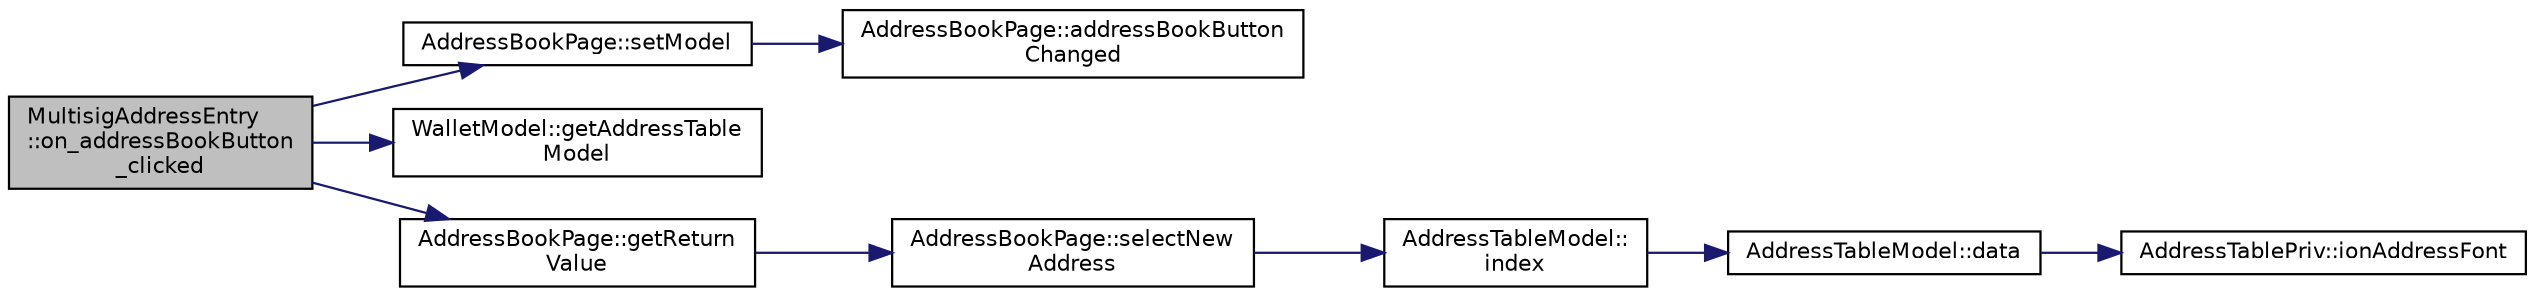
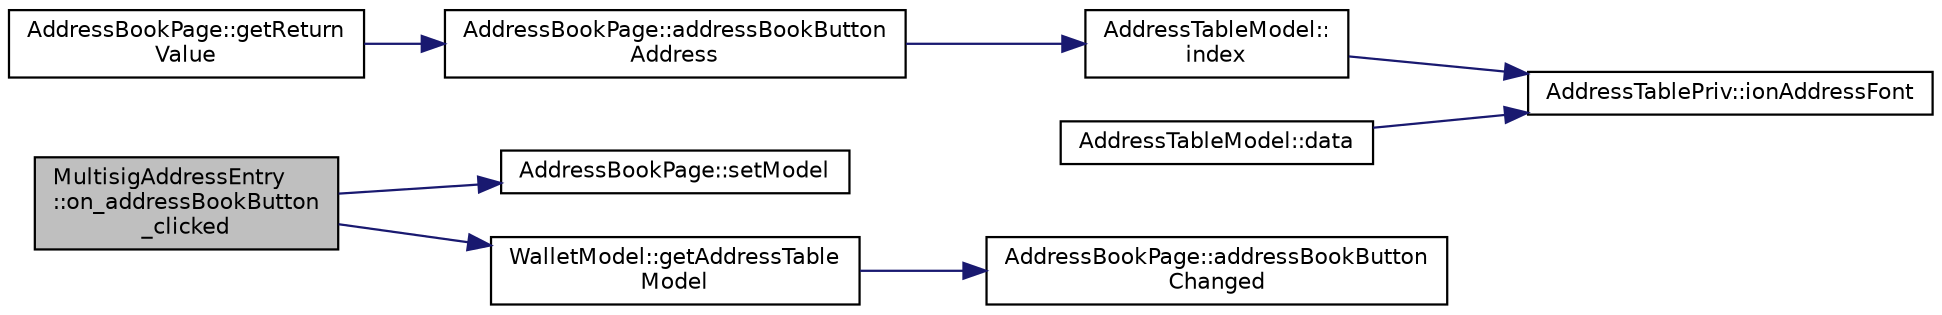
edge "AddressBookPage::setModel" -> "AddressBookPage::addressBookButton Changed": now "WalletModel::getAddressTable Model" -> "AddressBookPage::addressBookButton Changed"
edge "MultisigAddressEntry ::on_addressBookButton _clicked" -> "AddressBookPage::getReturn Value": removed
node "AddressBookPage::selectNew Address": label "AddressBookPage::selectNew Address" -> "AddressBookPage::addressBookButton Address"
edge "AddressTableModel:: index" -> "AddressTableModel::data": now "AddressTableModel:: index" -> "AddressTablePriv::ionAddressFont"
